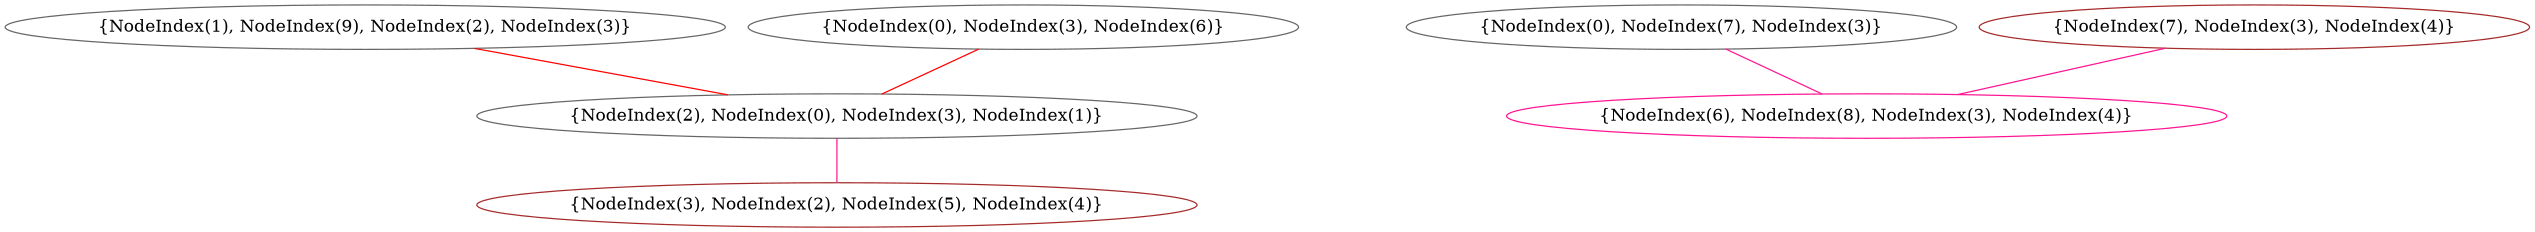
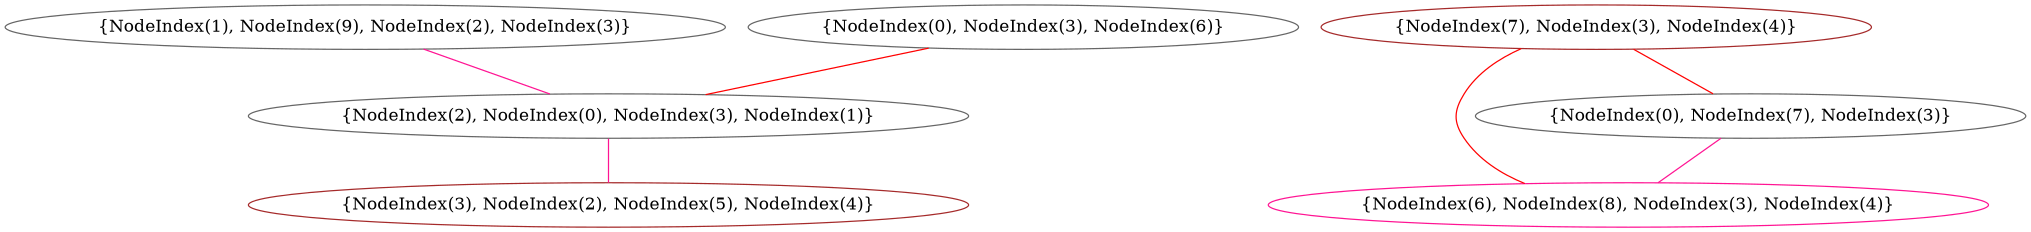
edge "{NodeIndex(7), NodeIndex(3), NodeIndex(4)}" -- "{NodeIndex(6), NodeIndex(8), NodeIndex(3), NodeIndex(4)}": color deeppink -> red
edge "{NodeIndex(1), NodeIndex(9), NodeIndex(2), NodeIndex(3)}" -- "{NodeIndex(2), NodeIndex(0), NodeIndex(3), NodeIndex(1)}": color red -> deeppink
edge "{NodeIndex(7), NodeIndex(3), NodeIndex(4)}" -- "{NodeIndex(0), NodeIndex(7), NodeIndex(3)}": added
